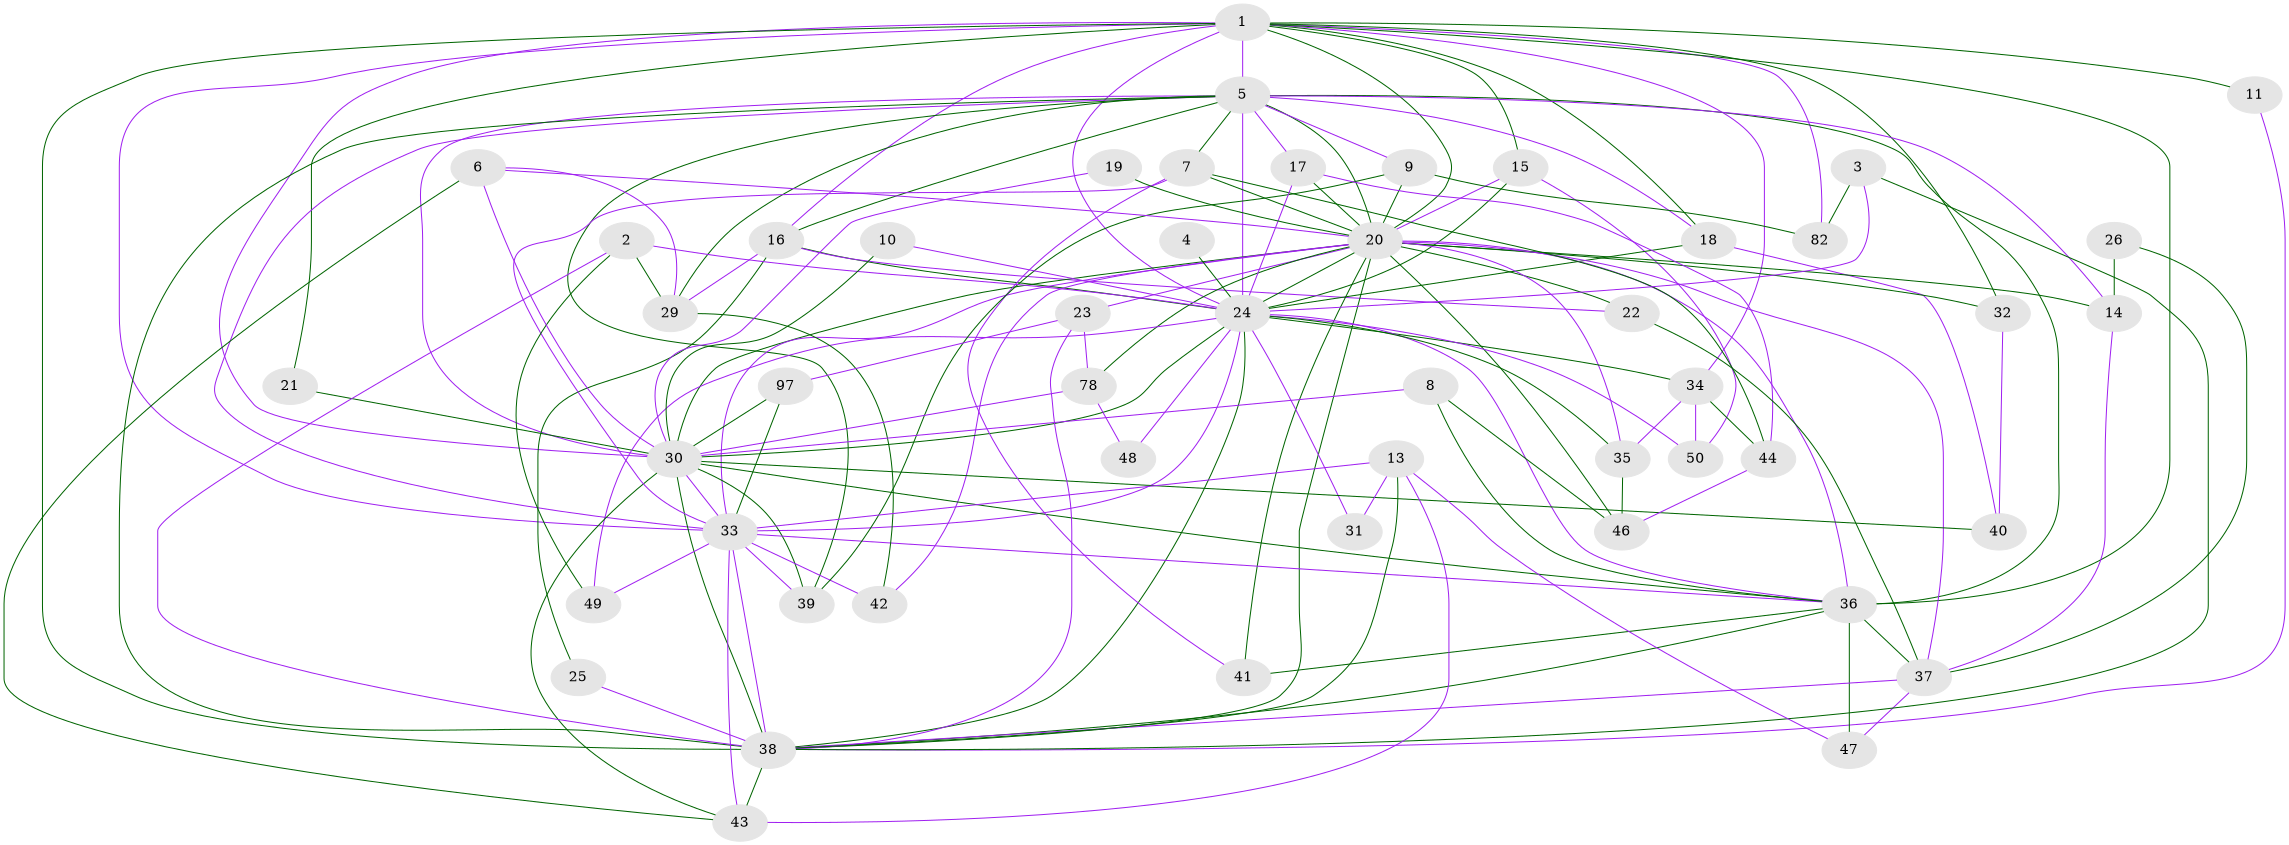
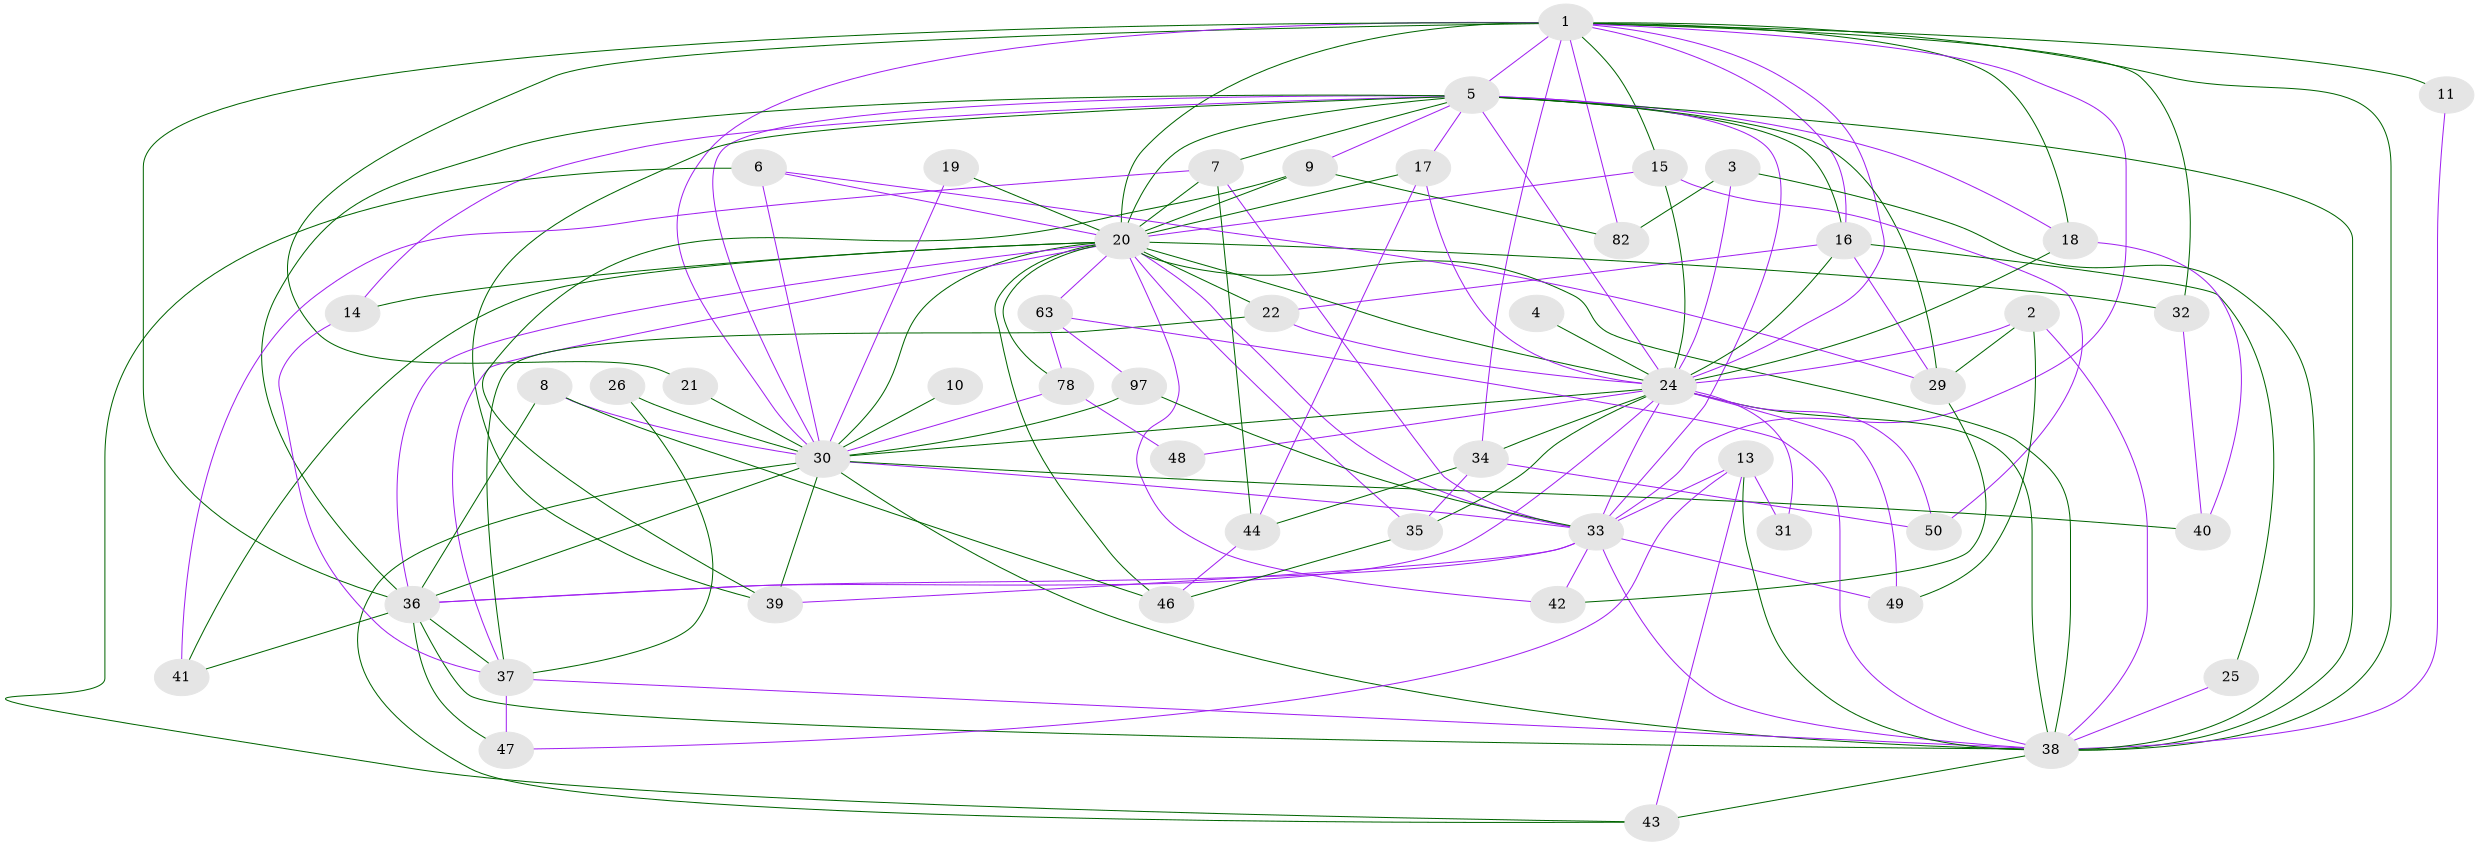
edge "10" -- "24": now "22" -- "24"
edge "26" -- "14": now "26" -- "30"
node "23": label "23" -> "63"
edge "33" -- "43": removed
